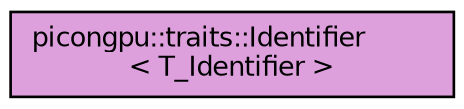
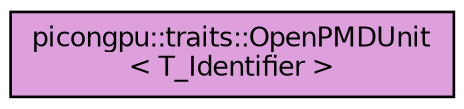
node "picongpu::traits::Identifier < T_Identifier >": label "picongpu::traits::Identifier < T_Identifier >" -> "picongpu::traits::OpenPMDUnit < T_Identifier >"
